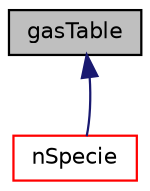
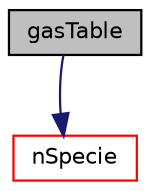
edge "nSpecie" -> "gasTable": reversed
